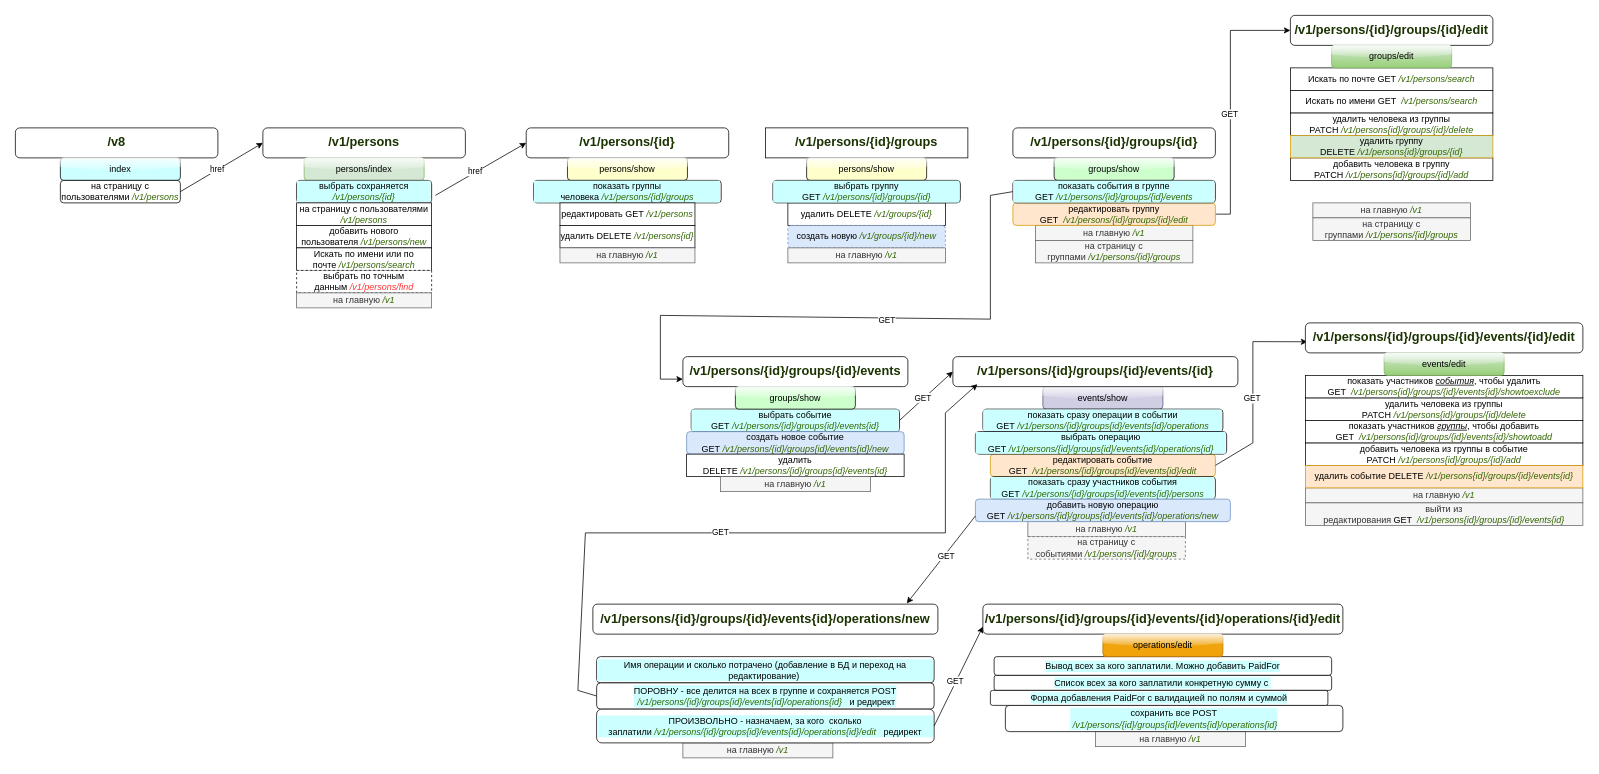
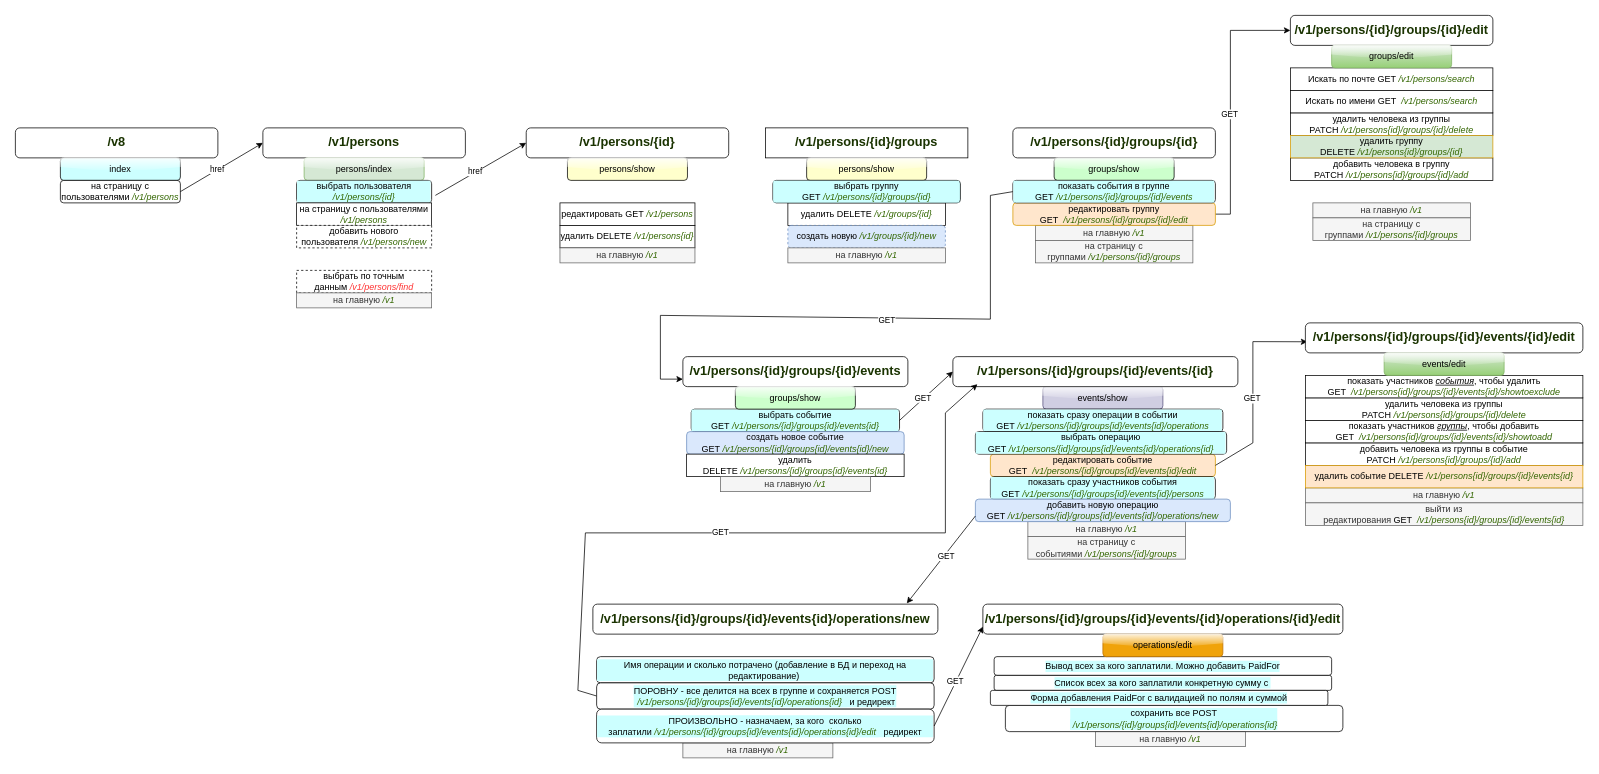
node "выбрать сохраняется /v1/persons/{id}": label "выбрать сохраняется /v1/persons/{id}" -> "выбрать пользователя /v1/persons/{id}"
node "показать группы человека /v1/persons/{id}/groups": removed
node "добавить нового пользователя /v1/persons/new": style solid -> dashed
node "Искать по имени или по почте /v1/persons/search": removed
node "на страницу с событиями /v1/persons/{id}/groups": style dashed -> solid
